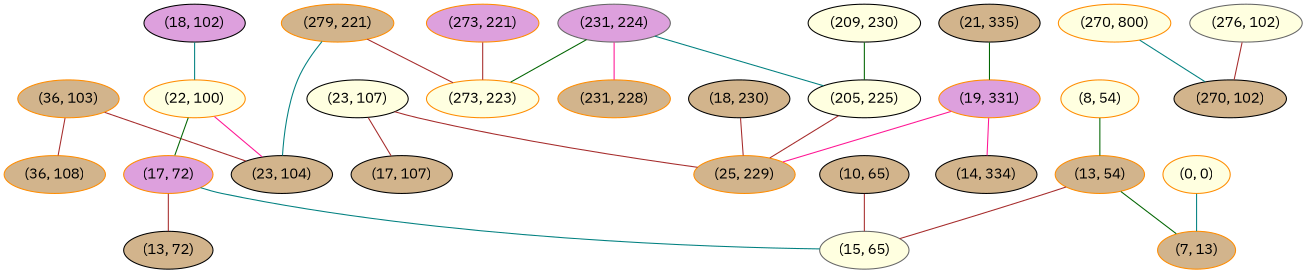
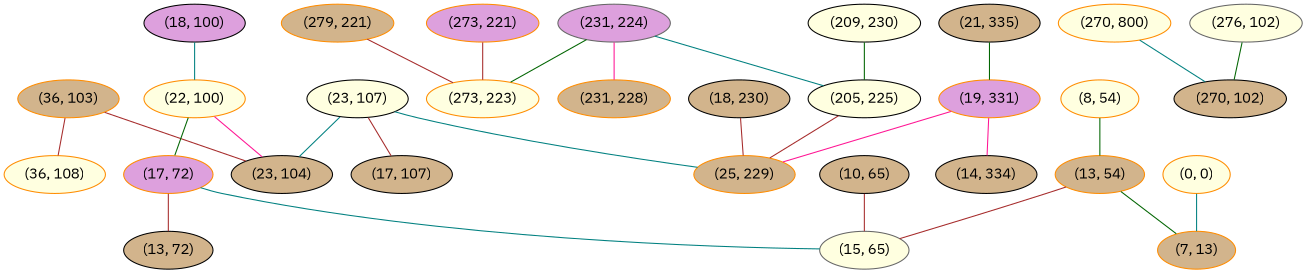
node "(18, 102)": label "(18, 102)" -> "(18, 100)"
edge "(276, 102)" -- "(270, 102)": color brown -> darkgreen
edge "(279, 221)" -- "(23, 104)": now "(23, 107)" -- "(23, 104)"
edge "(23, 107)" -- "(25, 229)": color brown -> teal
node "(36, 108)": fillcolor tan -> lightyellow
